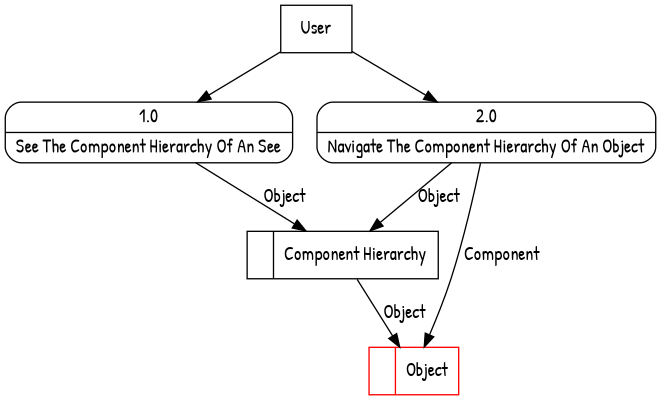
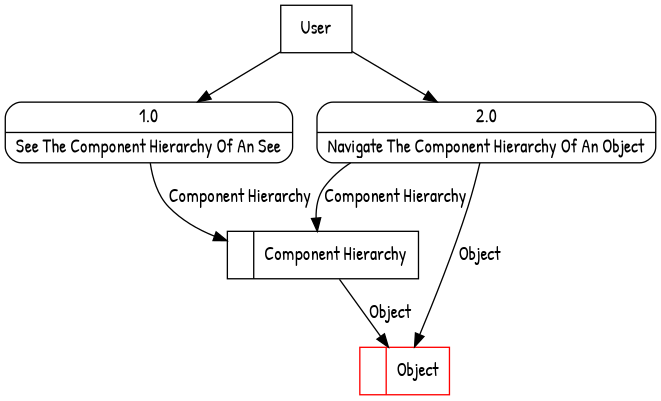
edge "1.0" -> "Component Hierarchy": label "Object" -> "Component Hierarchy"
edge "2.0" -> "Component Hierarchy": label "Object" -> "Component Hierarchy"
edge "2.0" -> "Object": label "Component" -> "Object"
